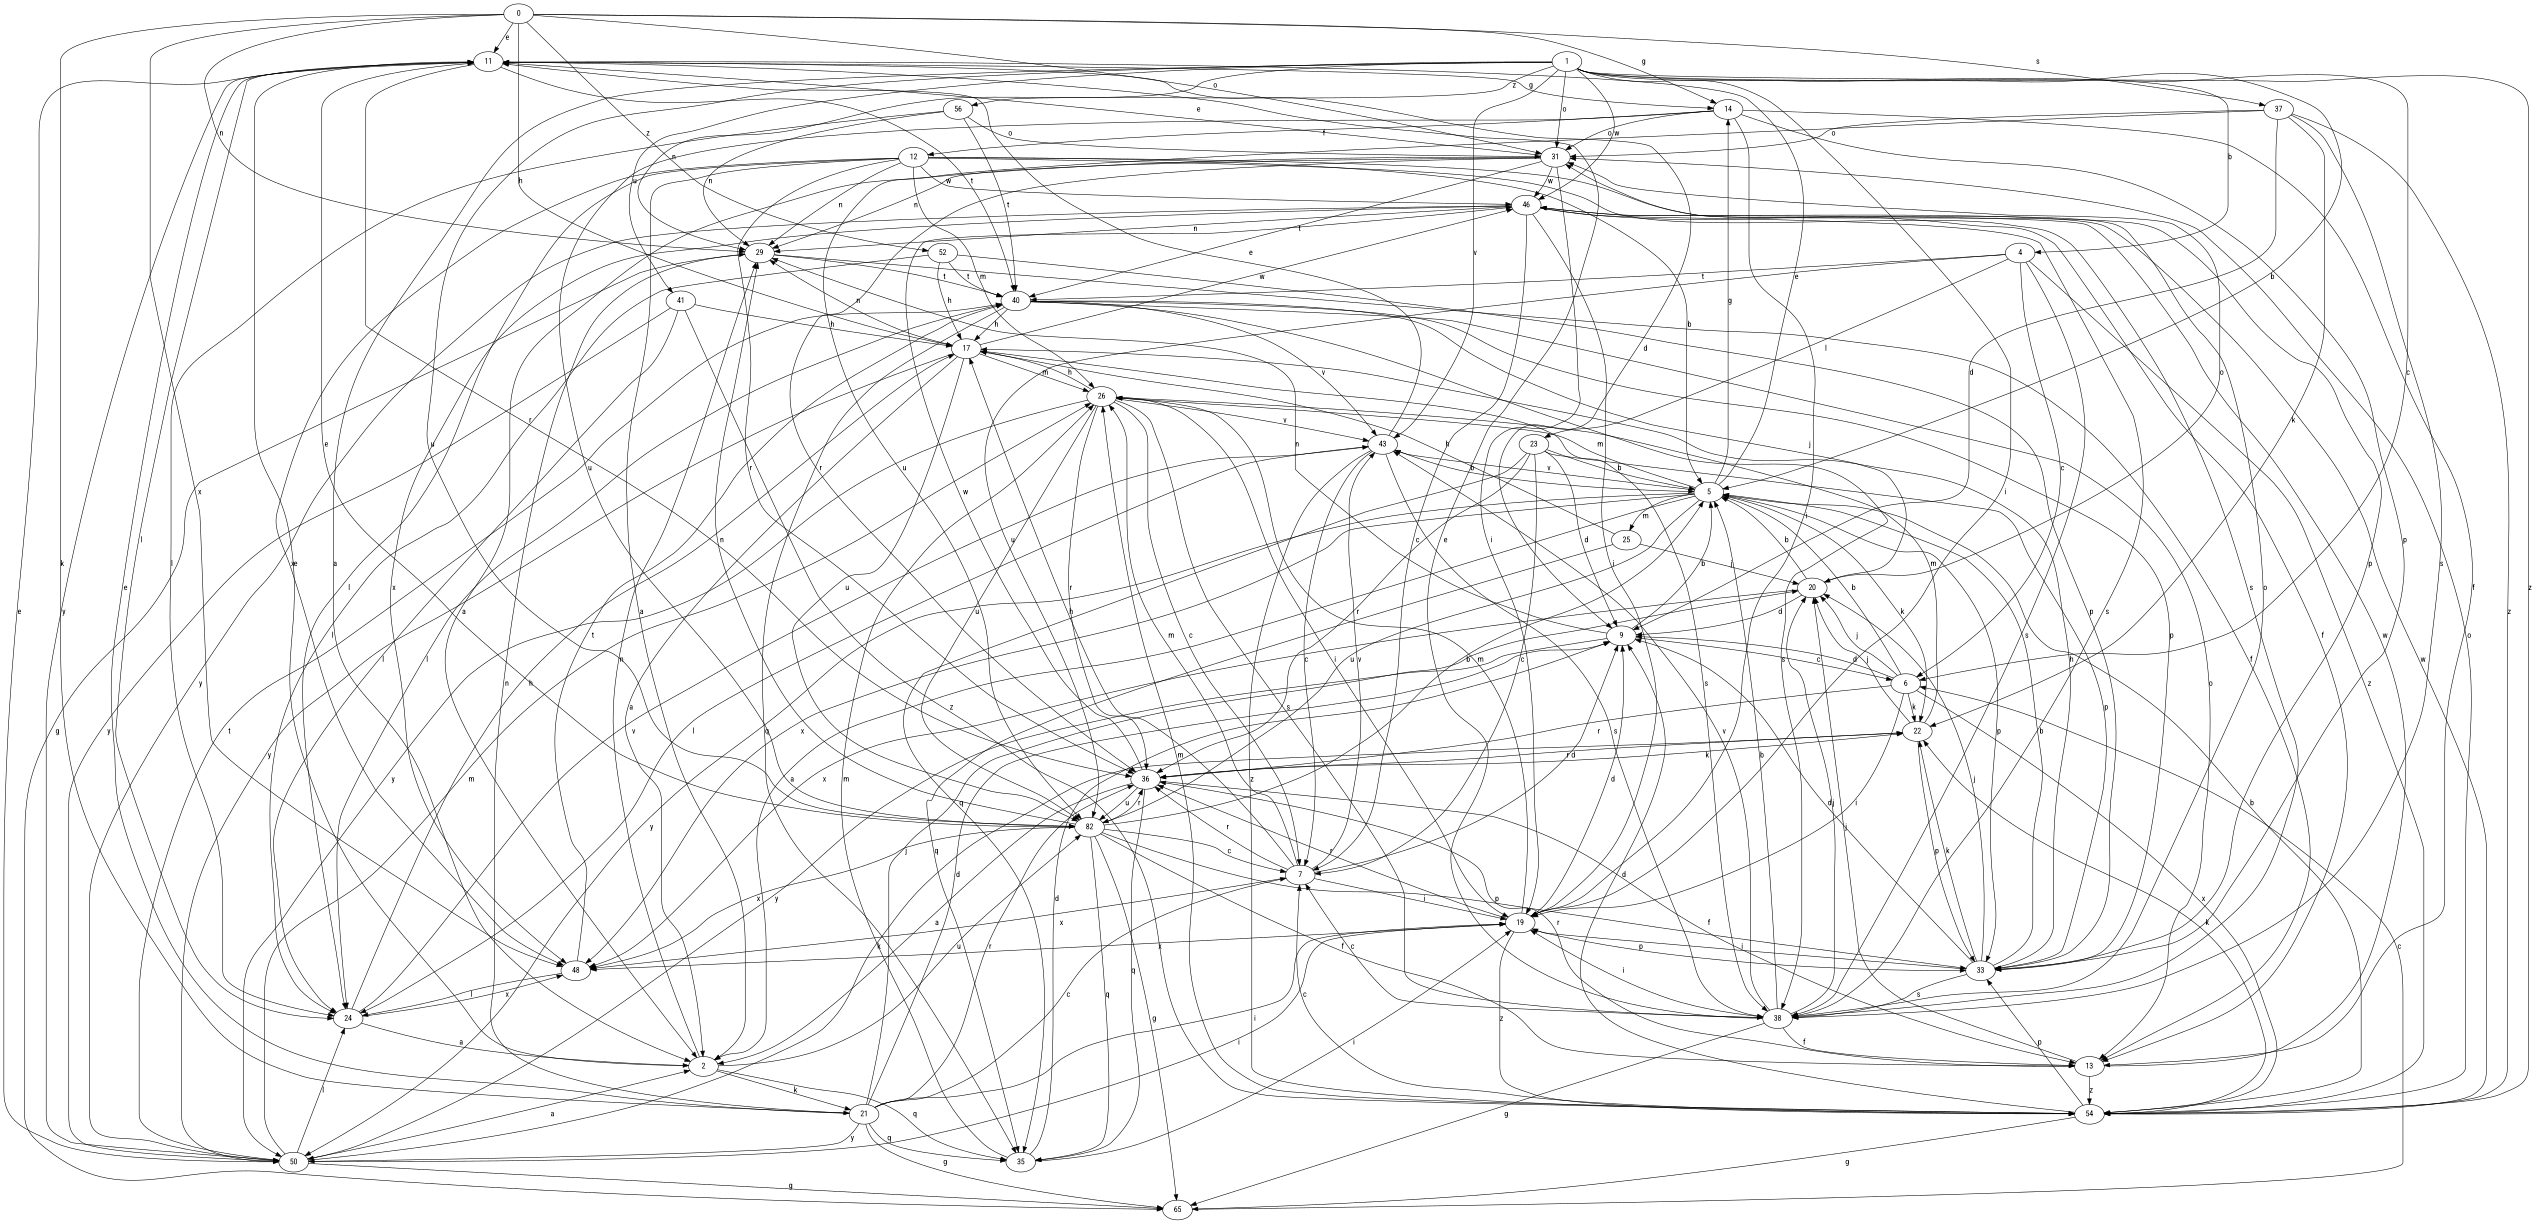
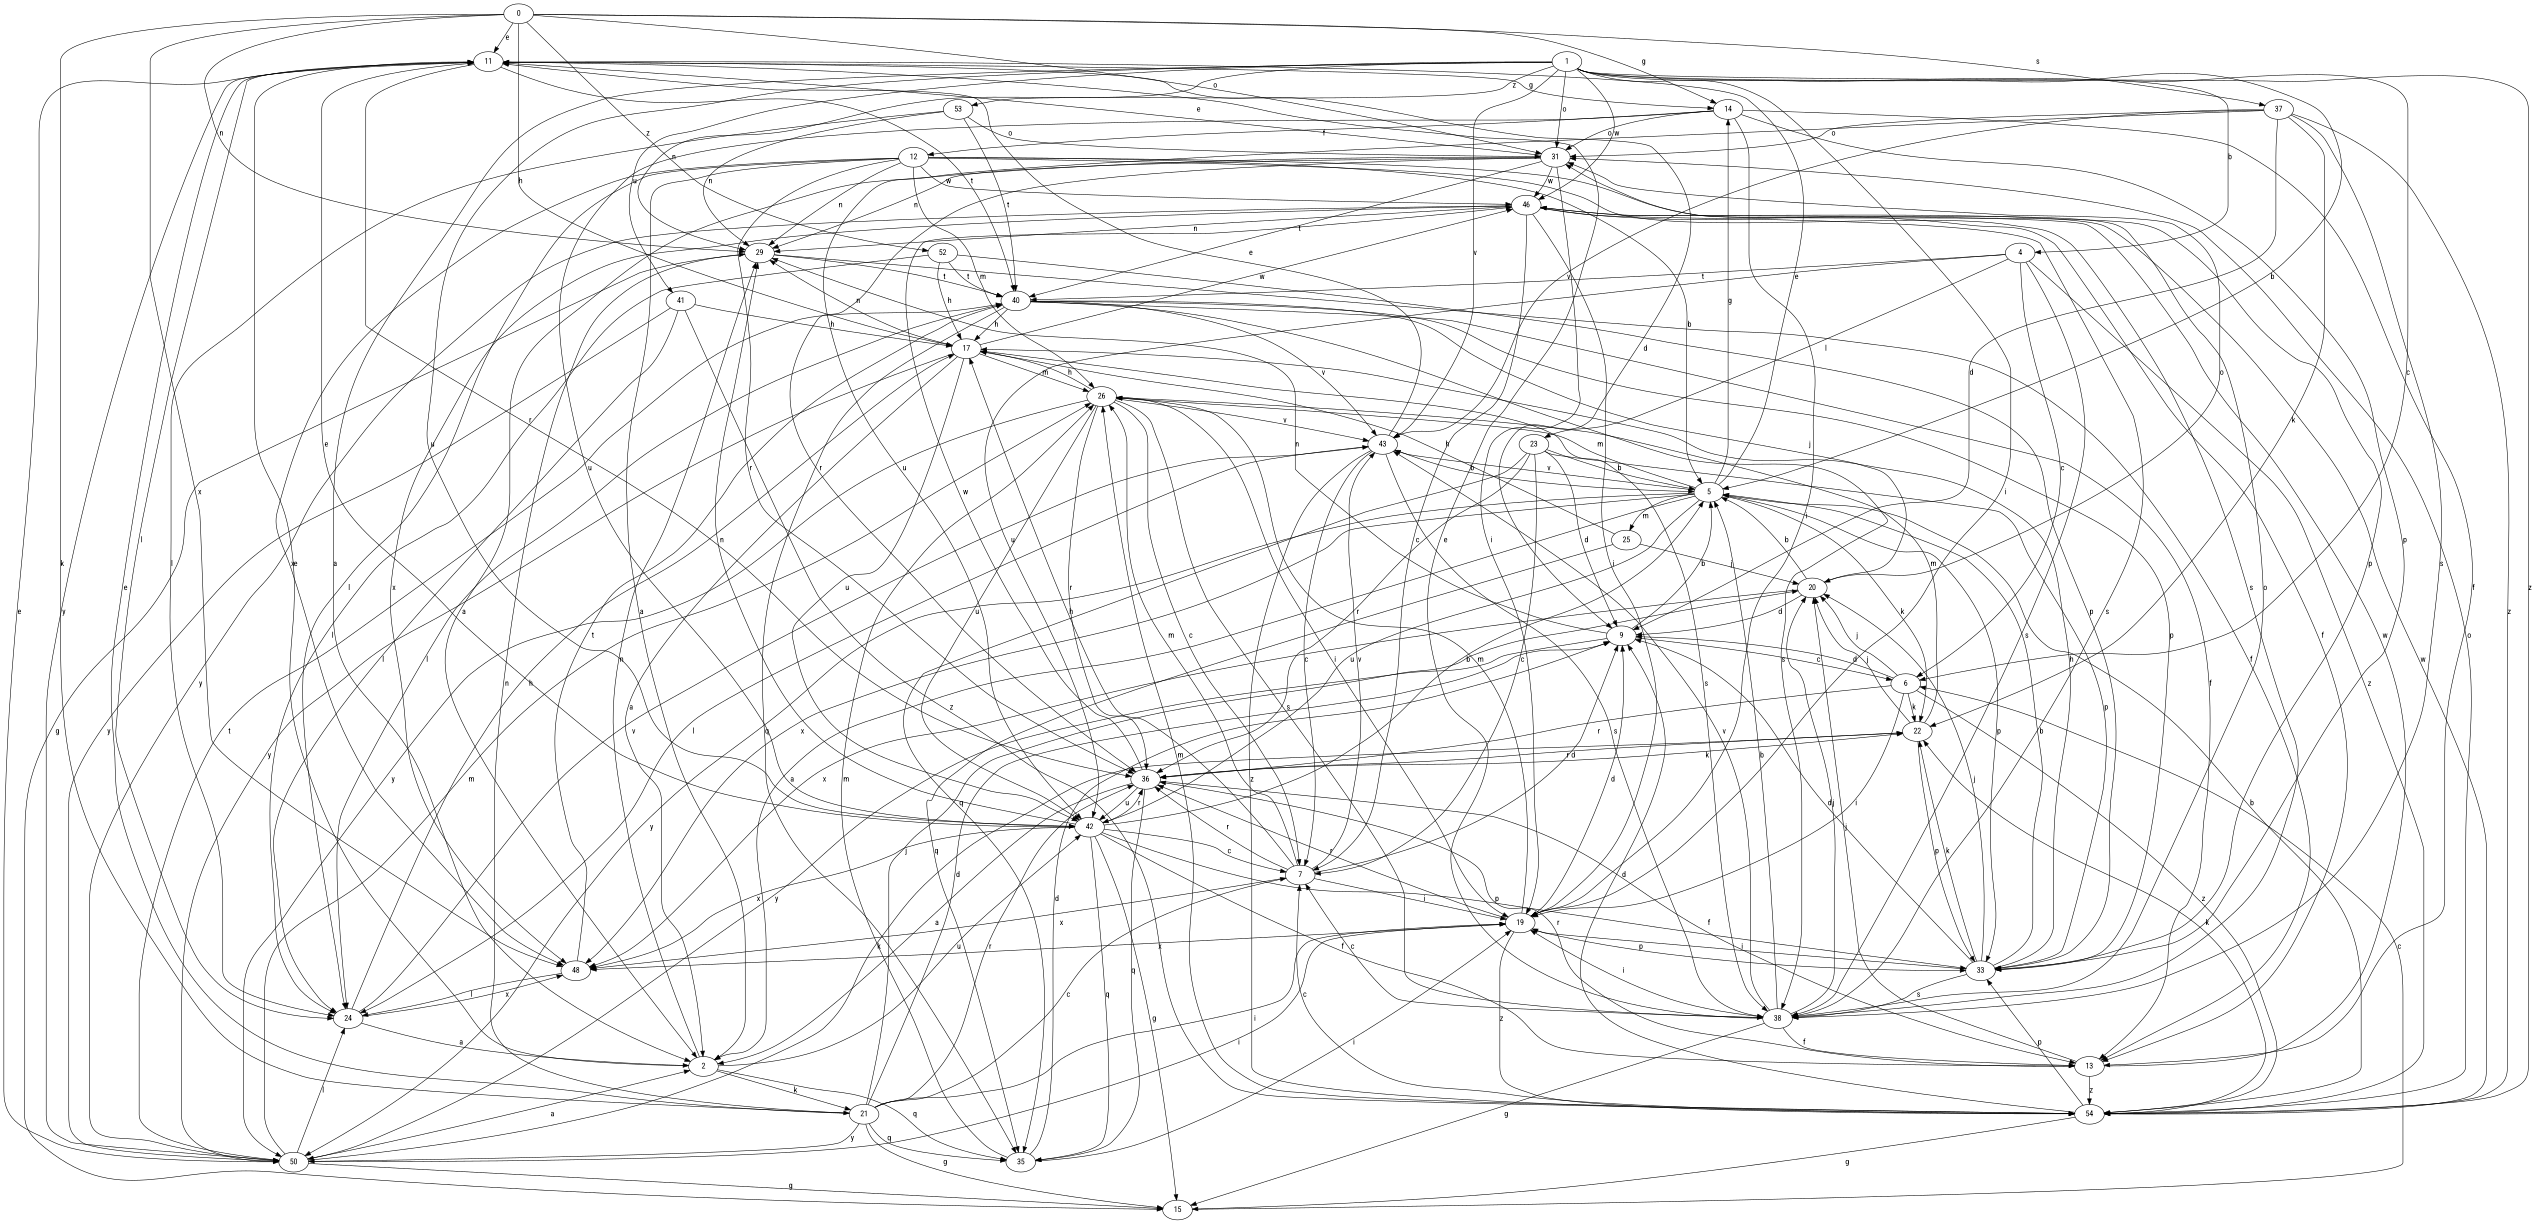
node "56": label "56" -> "53"
edge "37" -> "43": added, label "v"
edge "6" -> "5": removed, label "b"
edge "40" -> "13": label "o" -> "f"
node "82": label "82" -> "42"
edge "6" -> "54": label "x" -> "z"
node "65": label "65" -> "15"
